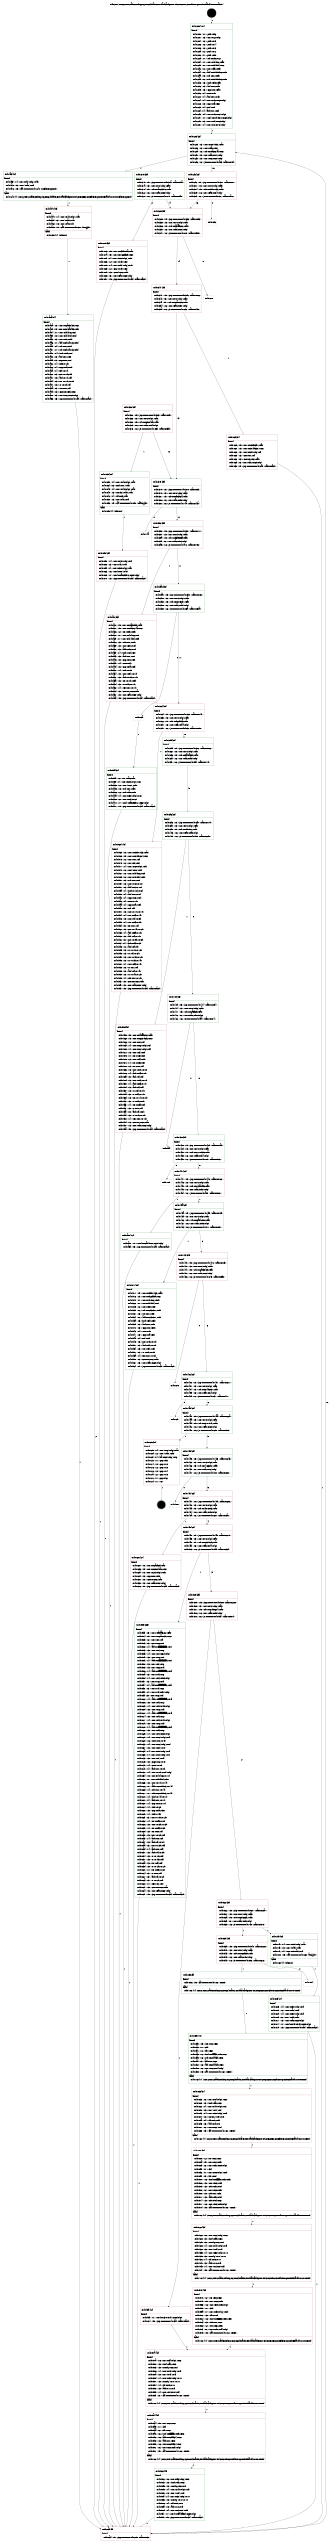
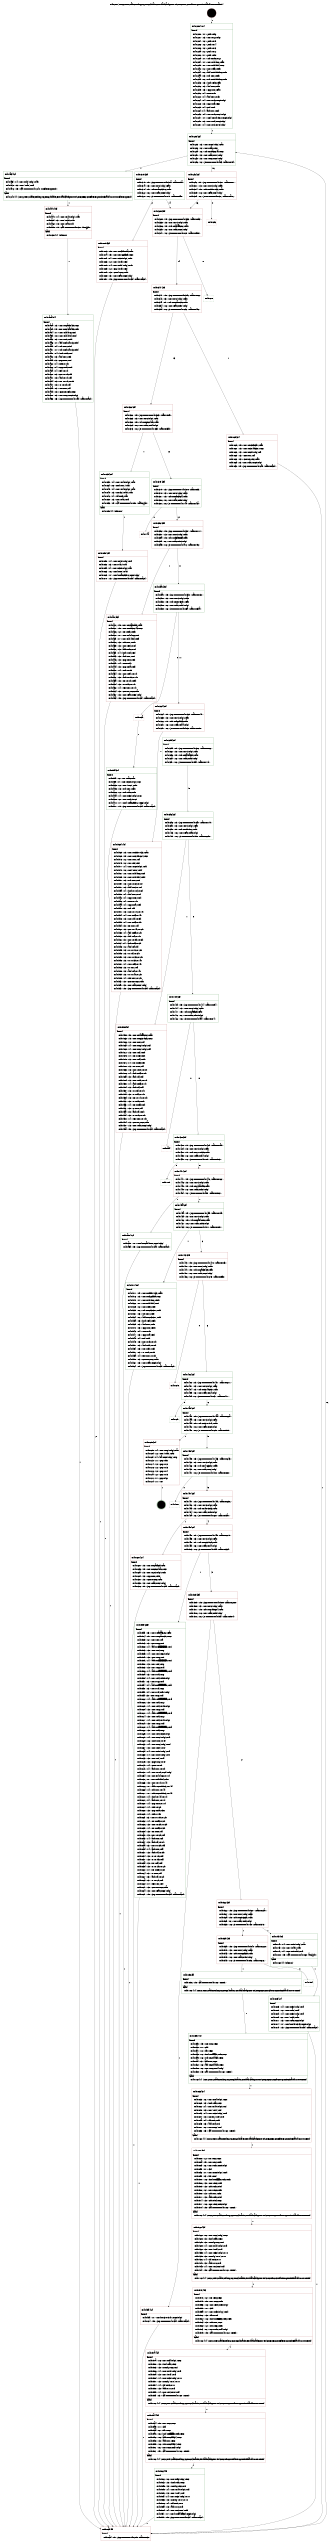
edge "0x401347 [25]" -> "0x401379 [25]": now "0x401347 [25]" -> "0x401360 [25]"
edge "0x4013c4 [25]" -> "0x4013dd [25]": removed, label "10"
edge "0x401bfd [12]" -> "0x40197a [42]": now "0x401bfd [12]" -> "0x401cad [5]"
